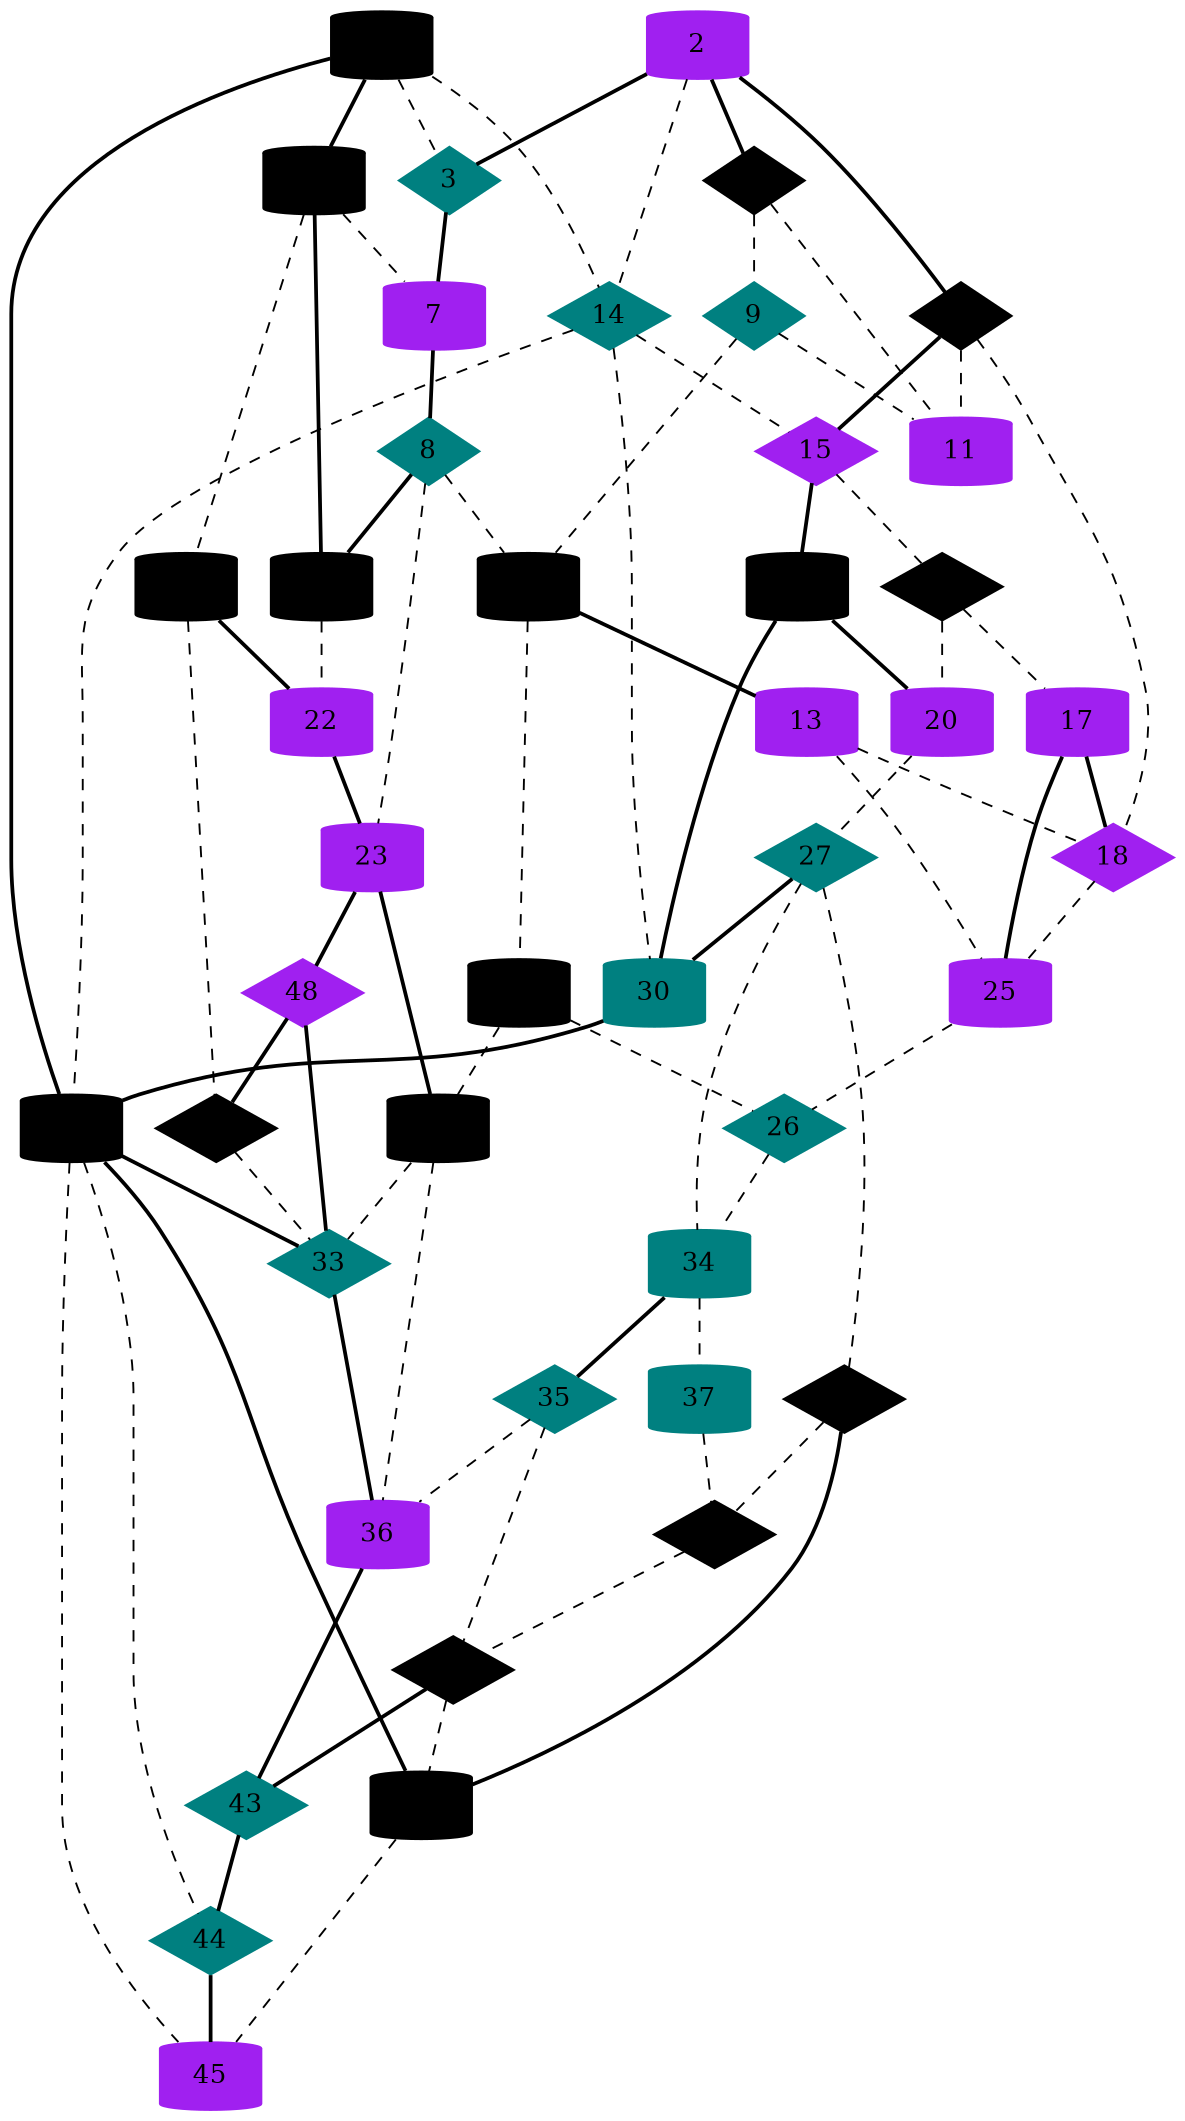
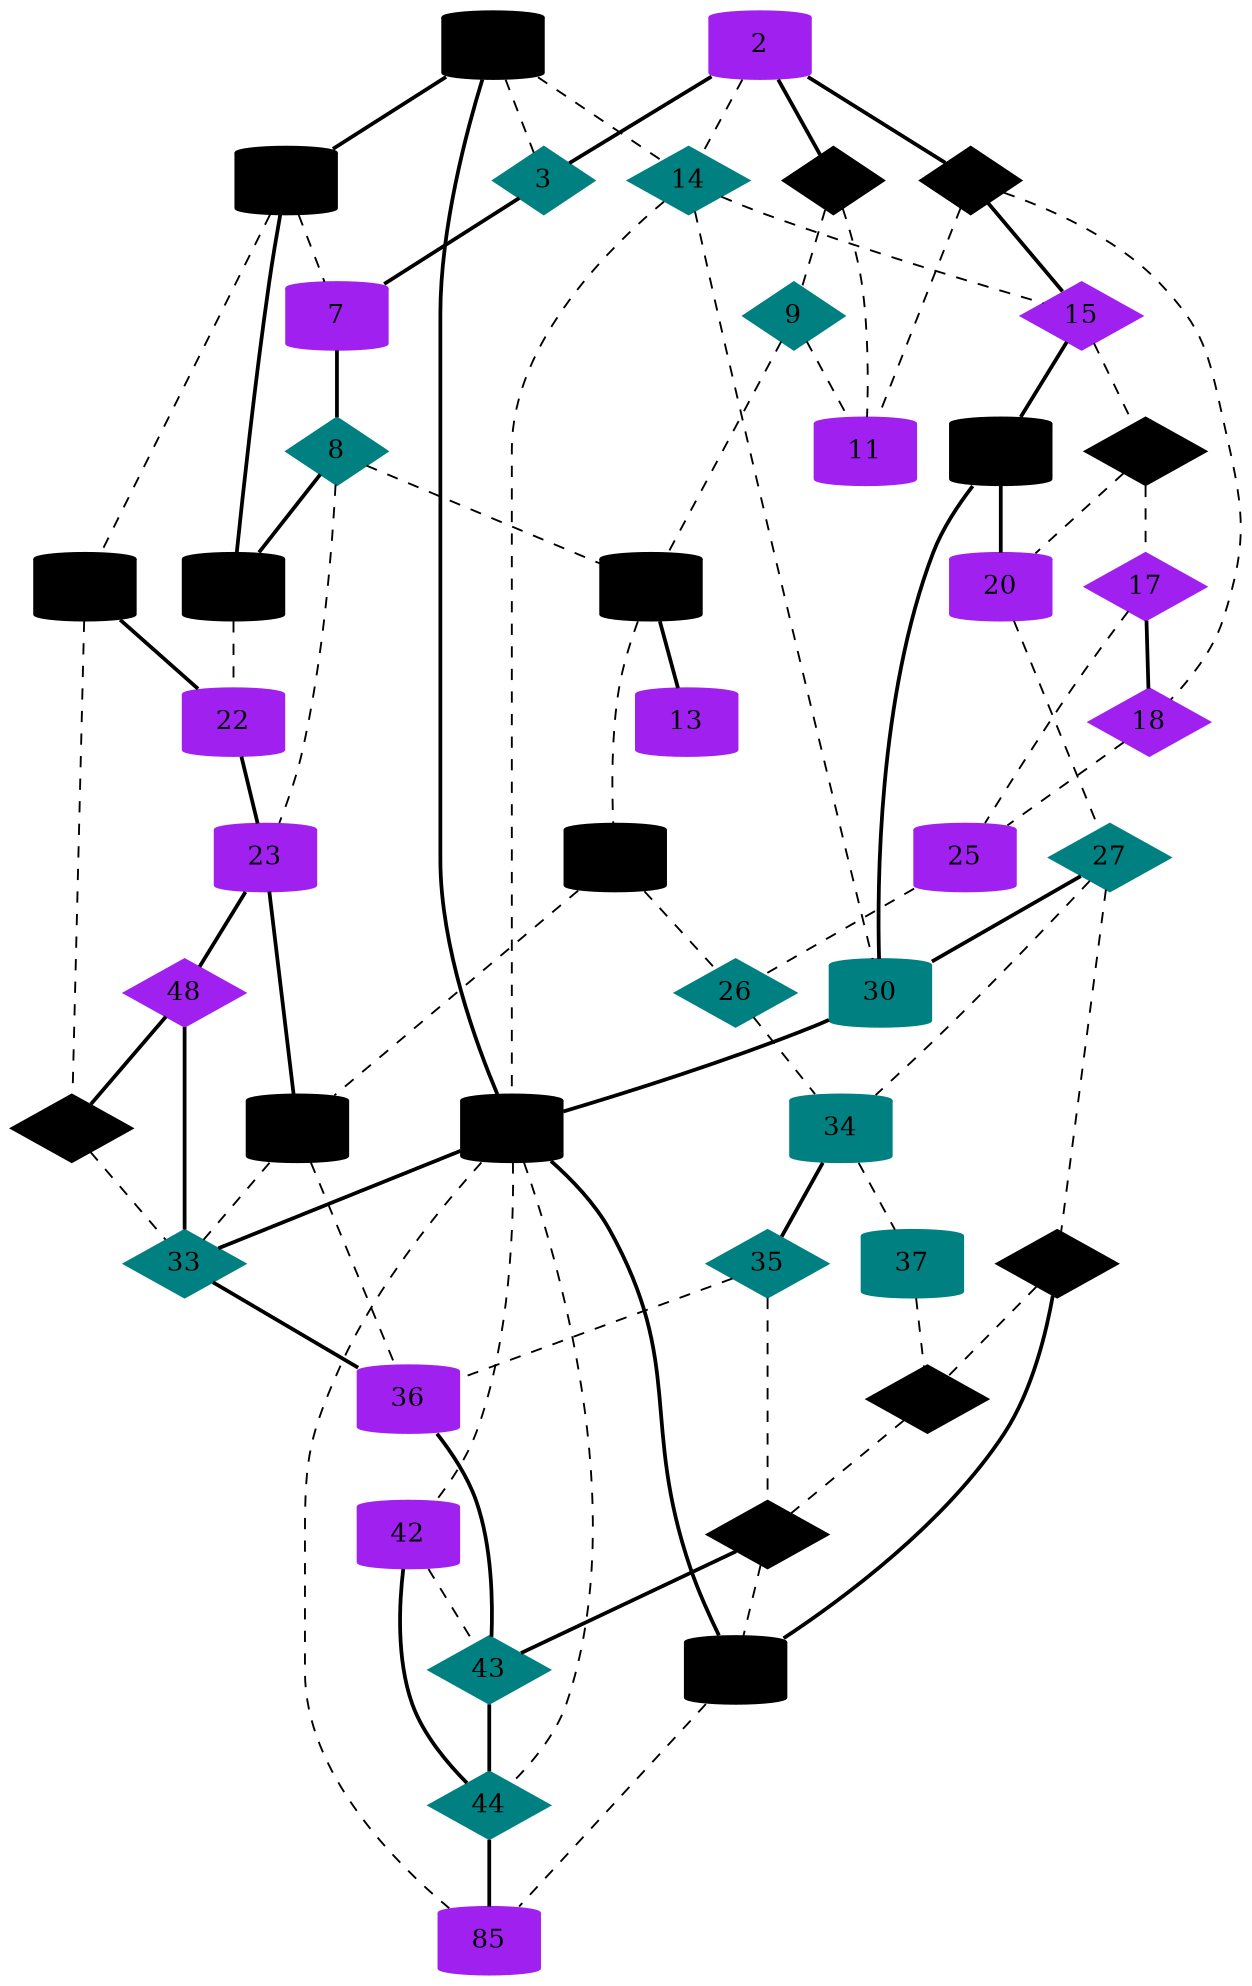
node "17": shape cylinder -> diamond
edge "13" -- "18": removed
edge "13" -- "25": removed
edge "17" -- "25": style bold -> dashed
node "42": added
node "45": label "45" -> "85"
